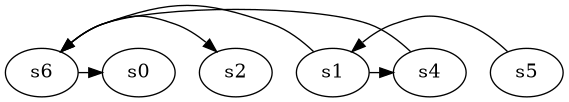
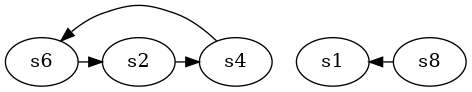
edge "s1" -> "s6": removed
node "s0": removed
edge "s1" -> "s4": now "s2" -> "s4"
node "s5": label "s5" -> "s8"
